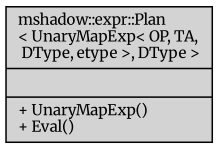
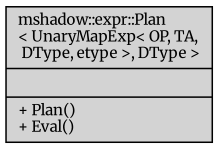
node "mshadow::expr::Plan": text "+ UnaryMapExp()" -> "+ Plan()"
